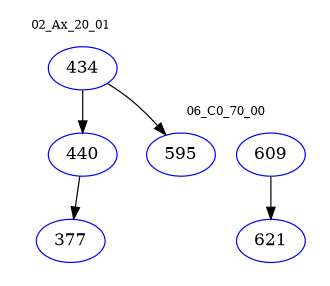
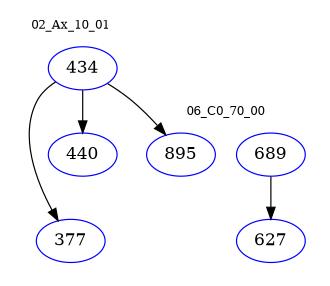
cluster "02_Ax_20_01": label "02_Ax_20_01" -> "02_Ax_10_01"
node "595": label "595" -> "895"
node "609": label "609" -> "689"
edge "440" -> "377": now "434" -> "377"
node "621": label "621" -> "627"
